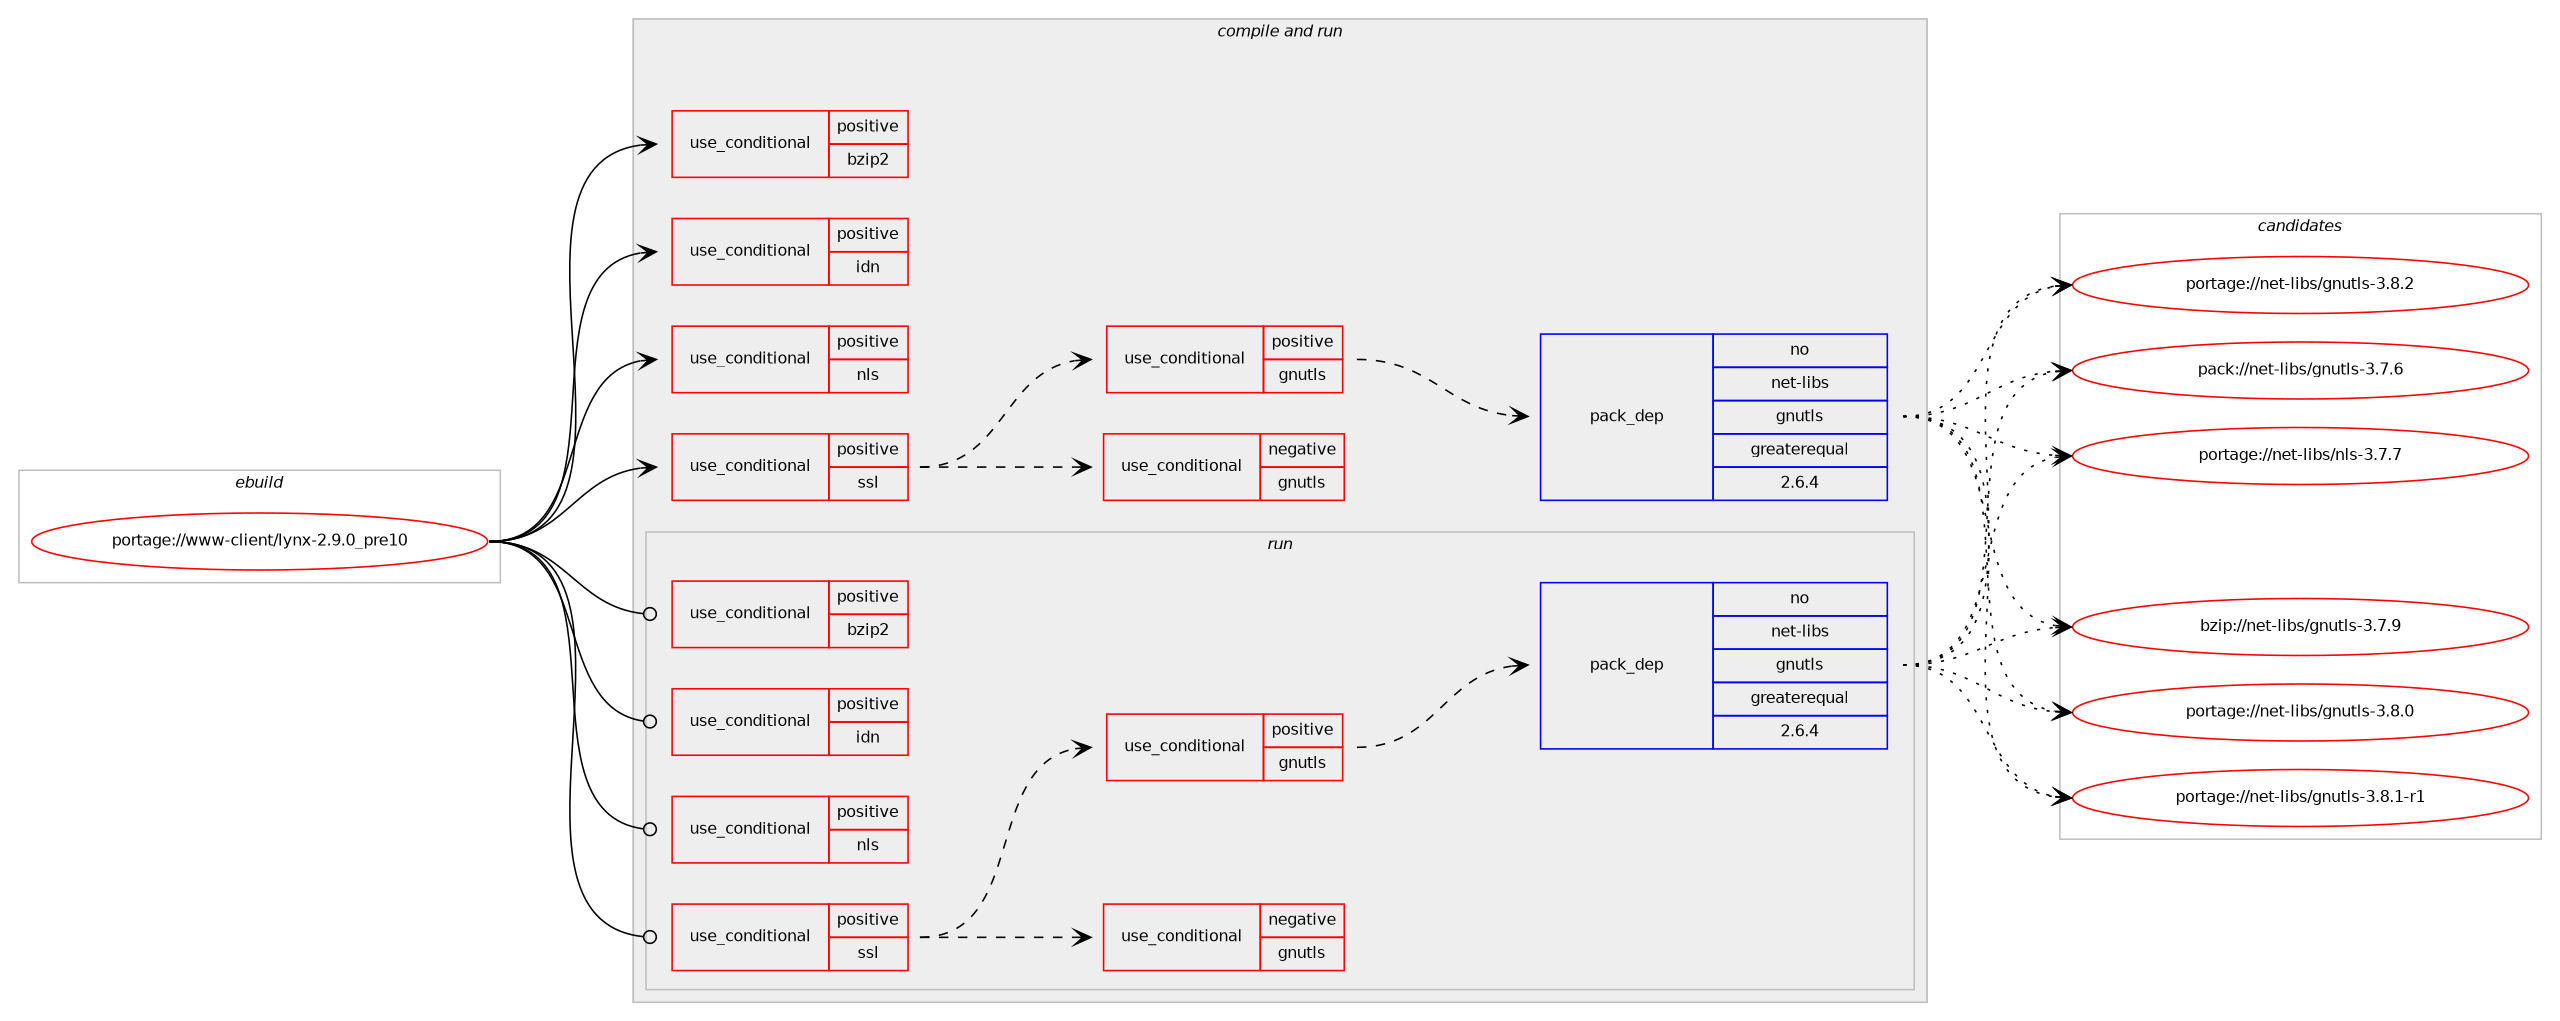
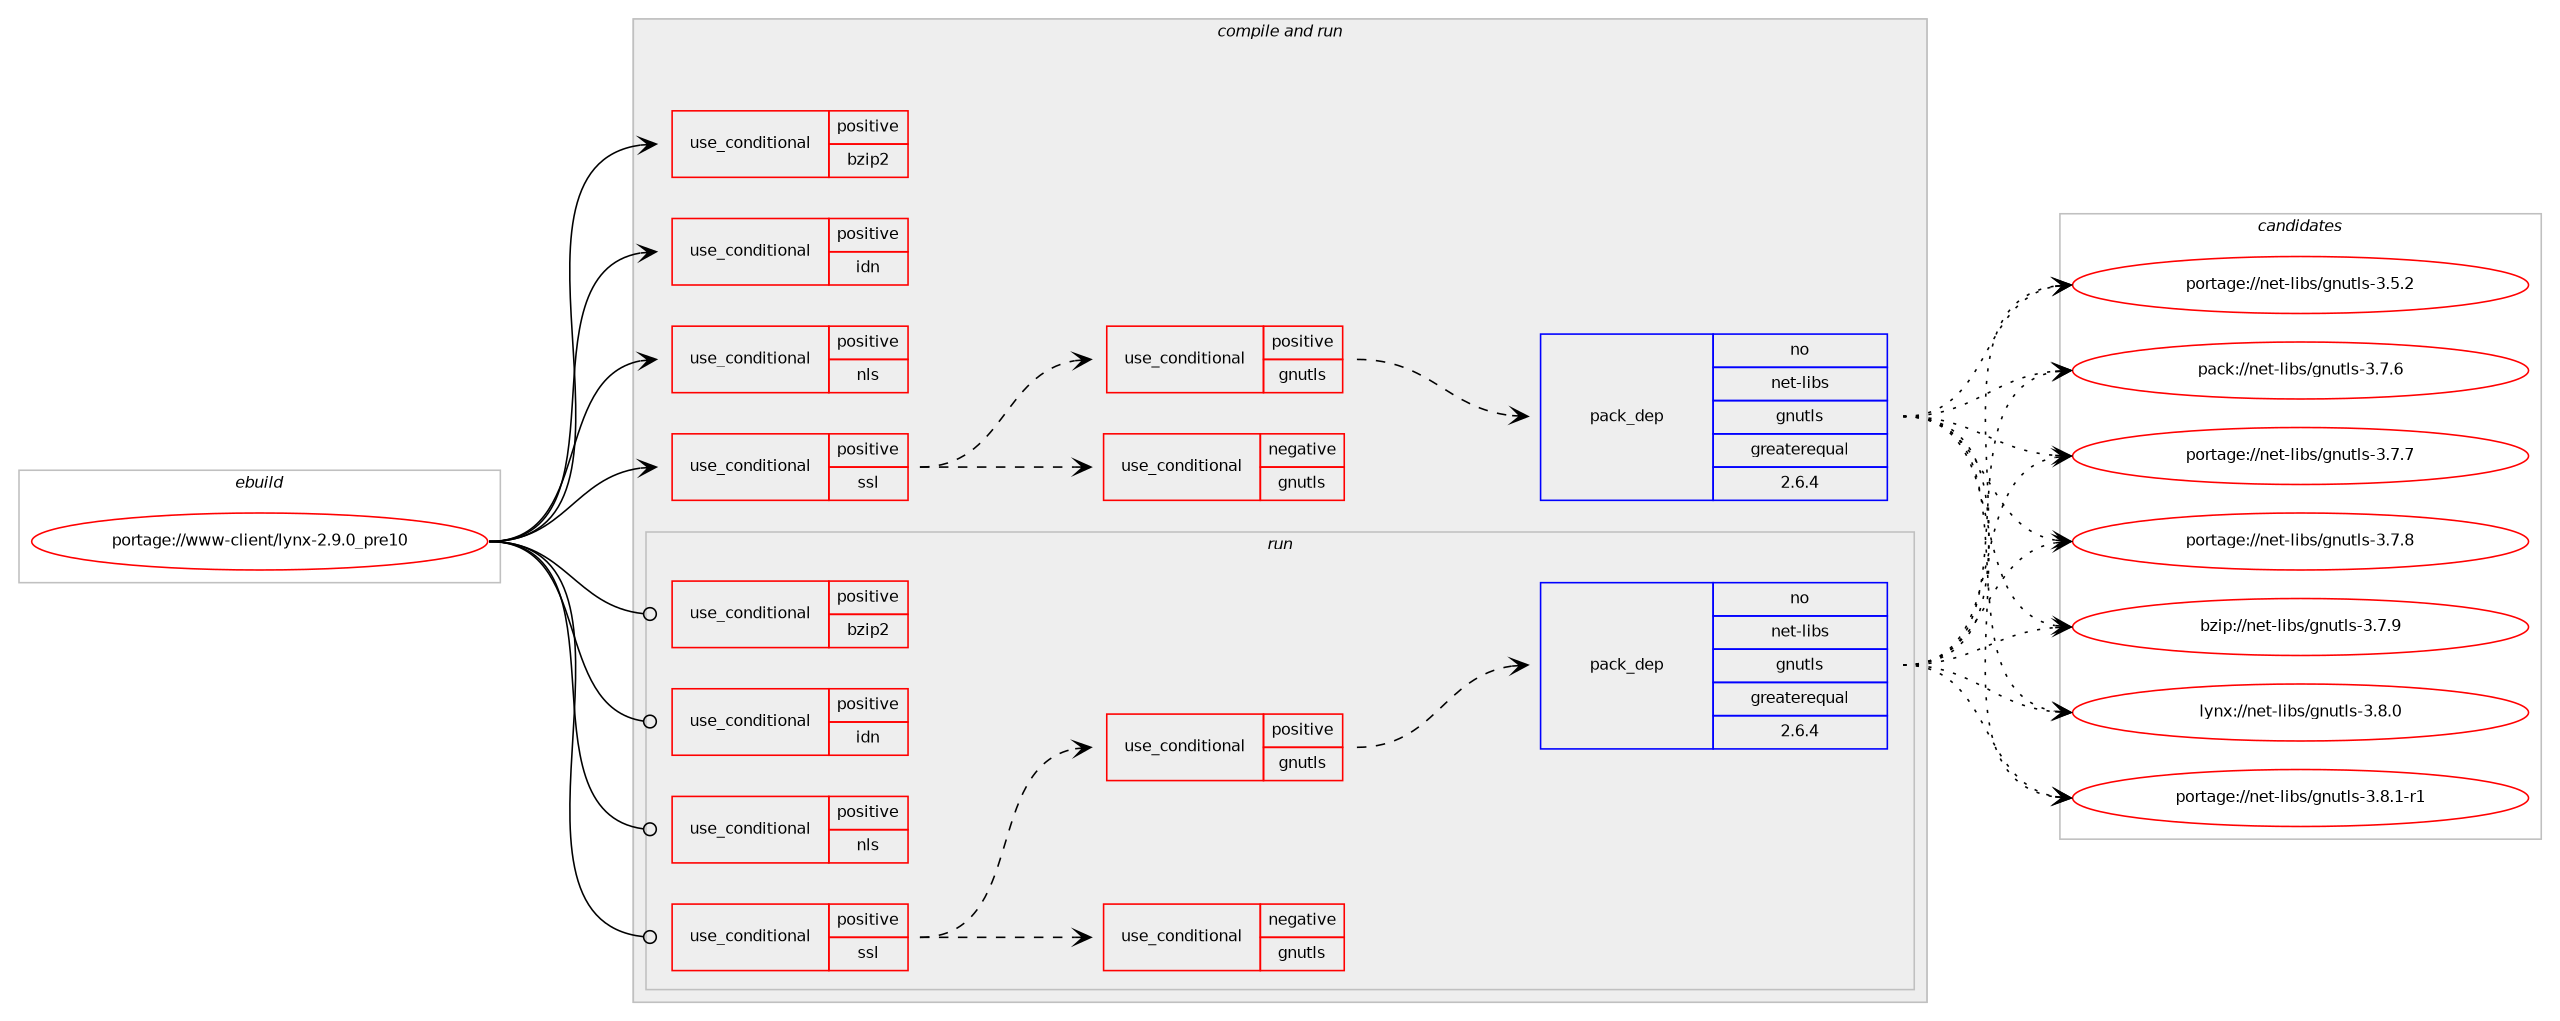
node "portage://net-libs/gnutls-3.8.2": label "portage://net-libs/gnutls-3.8.2" -> "portage://net-libs/gnutls-3.5.2"
node "portage://net-libs/nls-3.7.7": label "portage://net-libs/nls-3.7.7" -> "portage://net-libs/gnutls-3.7.7"
node "portage://net-libs/gnutls-3.7.8": added
node "portage://net-libs/gnutls-3.8.0": label "portage://net-libs/gnutls-3.8.0" -> "lynx://net-libs/gnutls-3.8.0"
